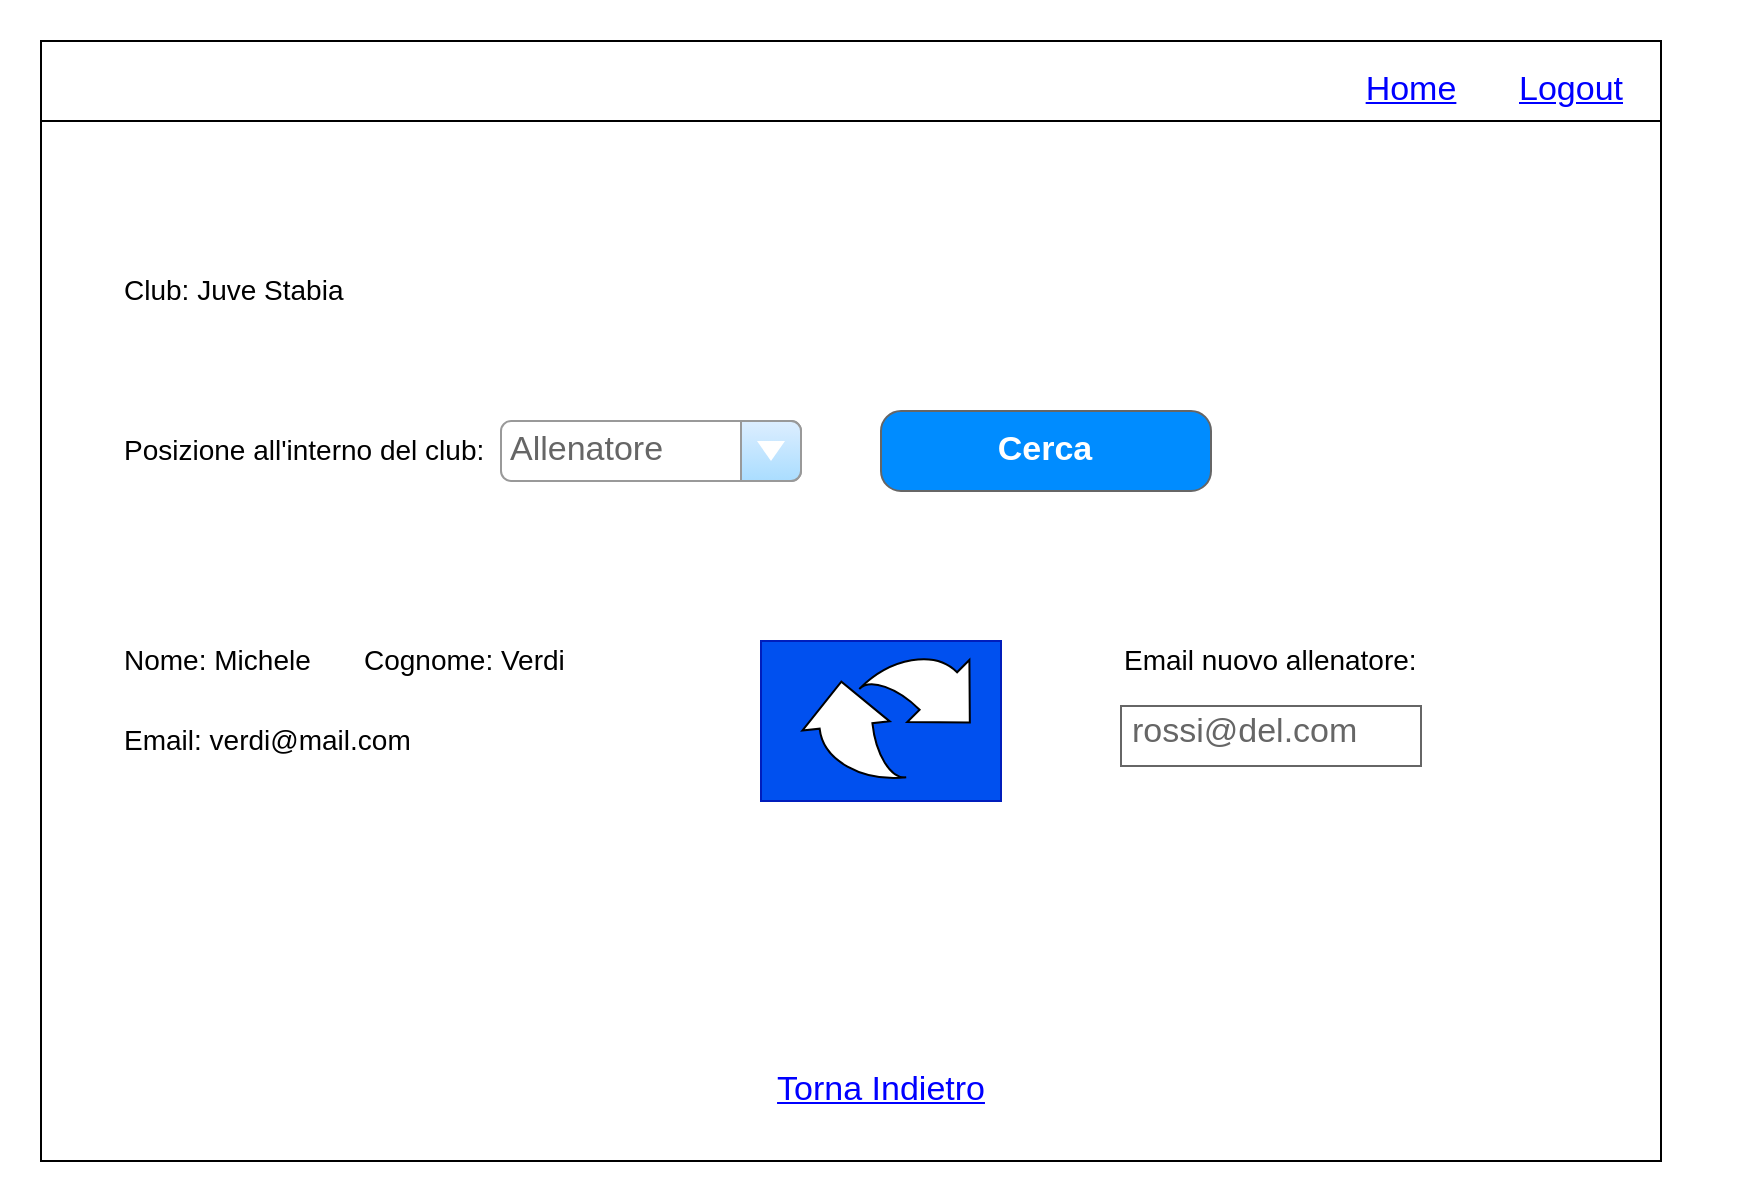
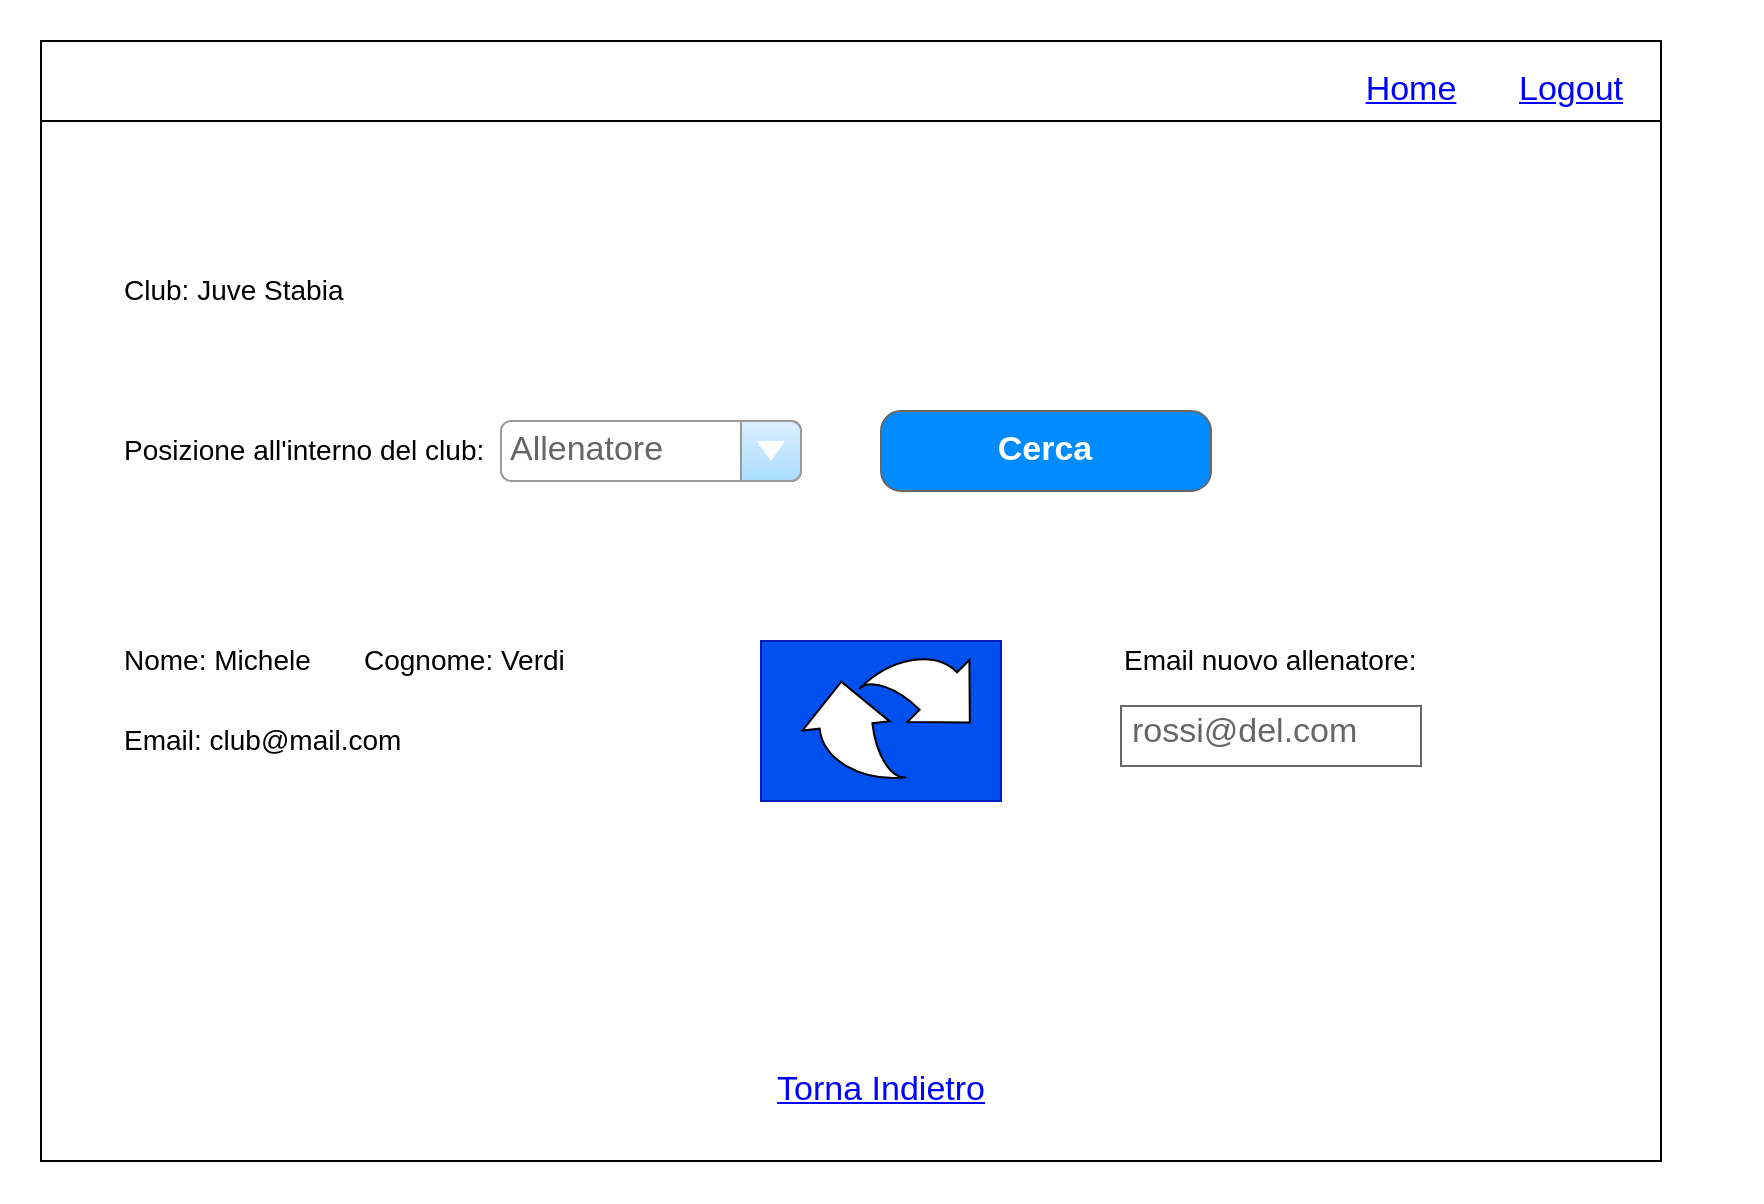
node "Email: verdi@mail.com": label "Email: verdi@mail.com" -> "Email: club@mail.com"
